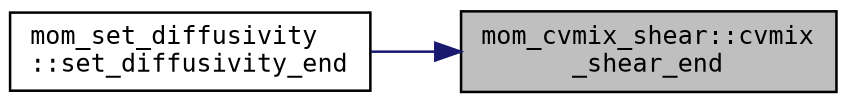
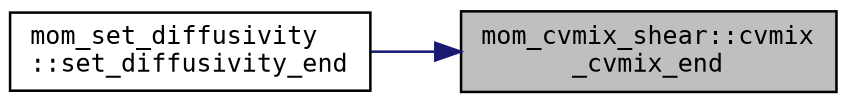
node "mom_cvmix_shear::cvmix _shear_end": label "mom_cvmix_shear::cvmix _shear_end" -> "mom_cvmix_shear::cvmix _cvmix_end"
